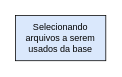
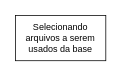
node "Selecionando arquivos a serem usados da base": fillcolor #dae8fc -> #ffffff
